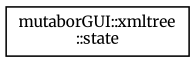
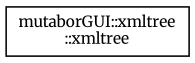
node "mutaborGUI::xmltree ::state": label "mutaborGUI::xmltree ::state" -> "mutaborGUI::xmltree ::xmltree"
